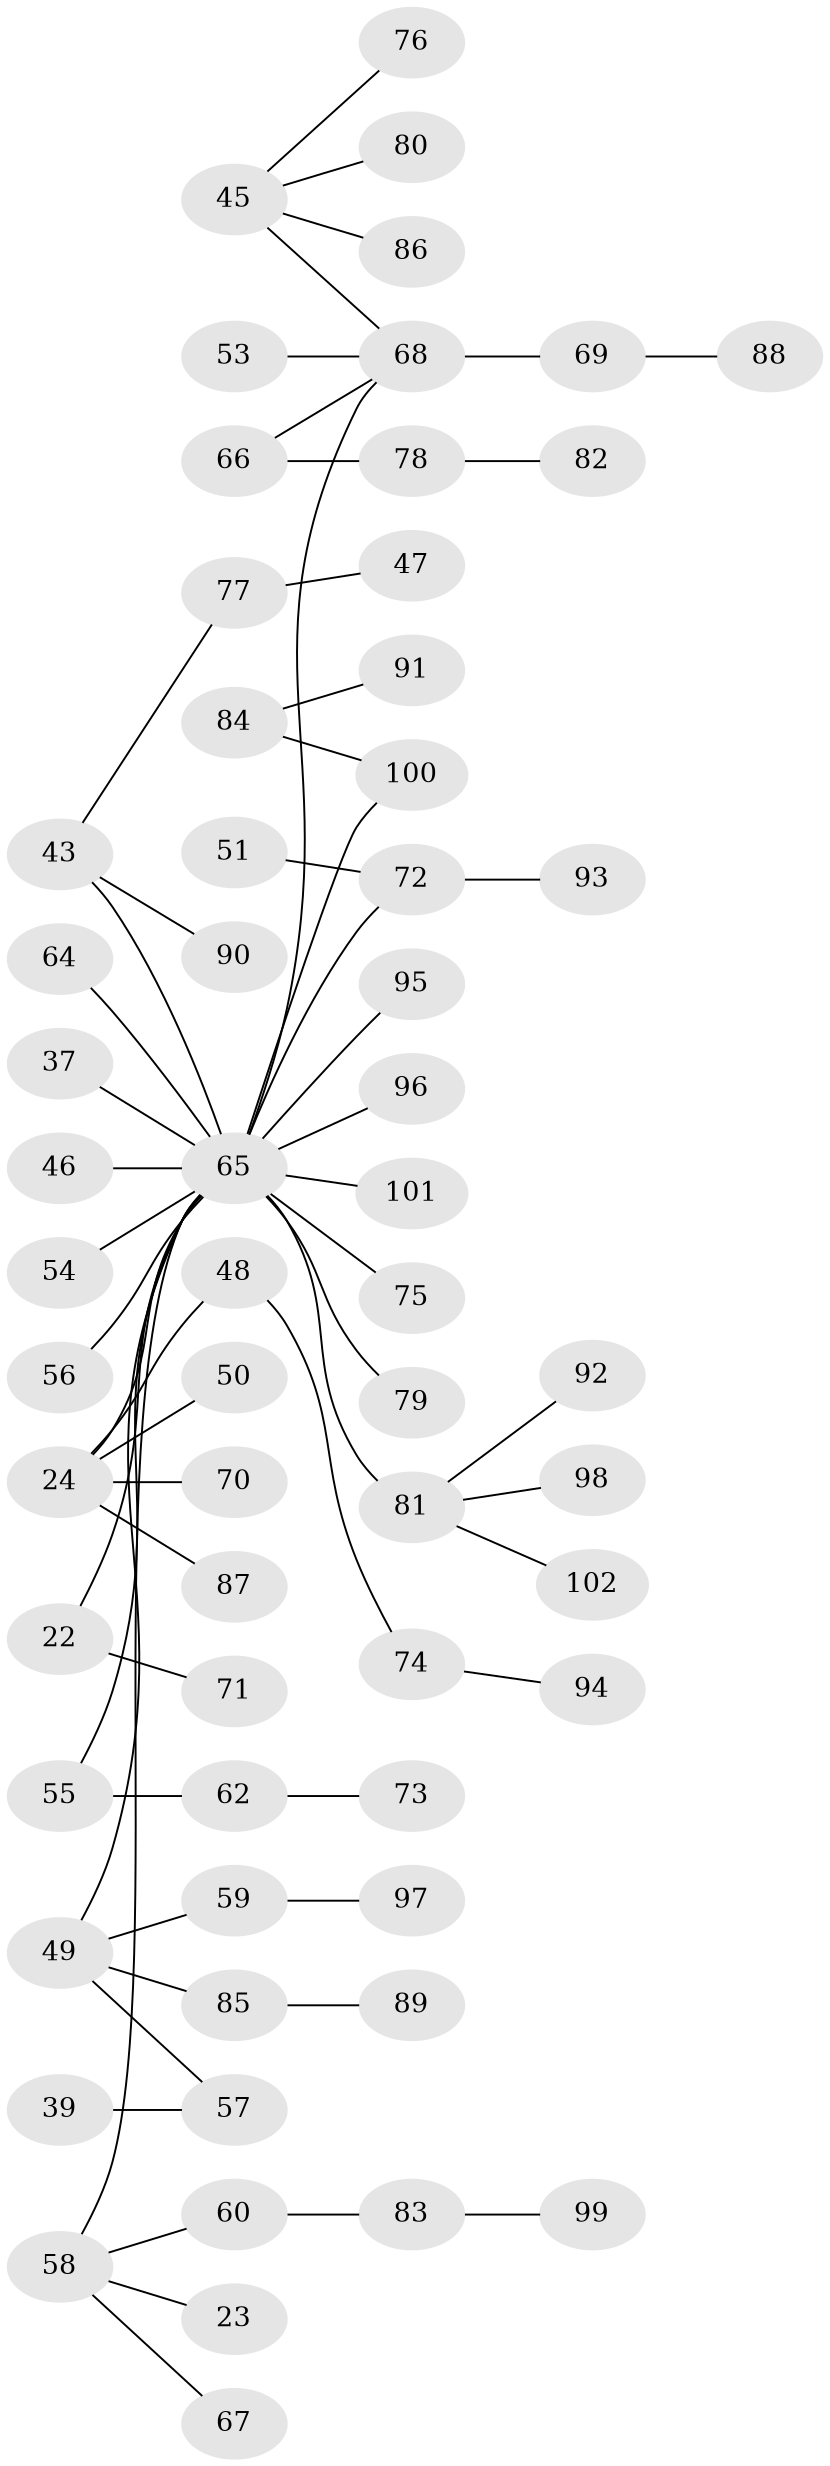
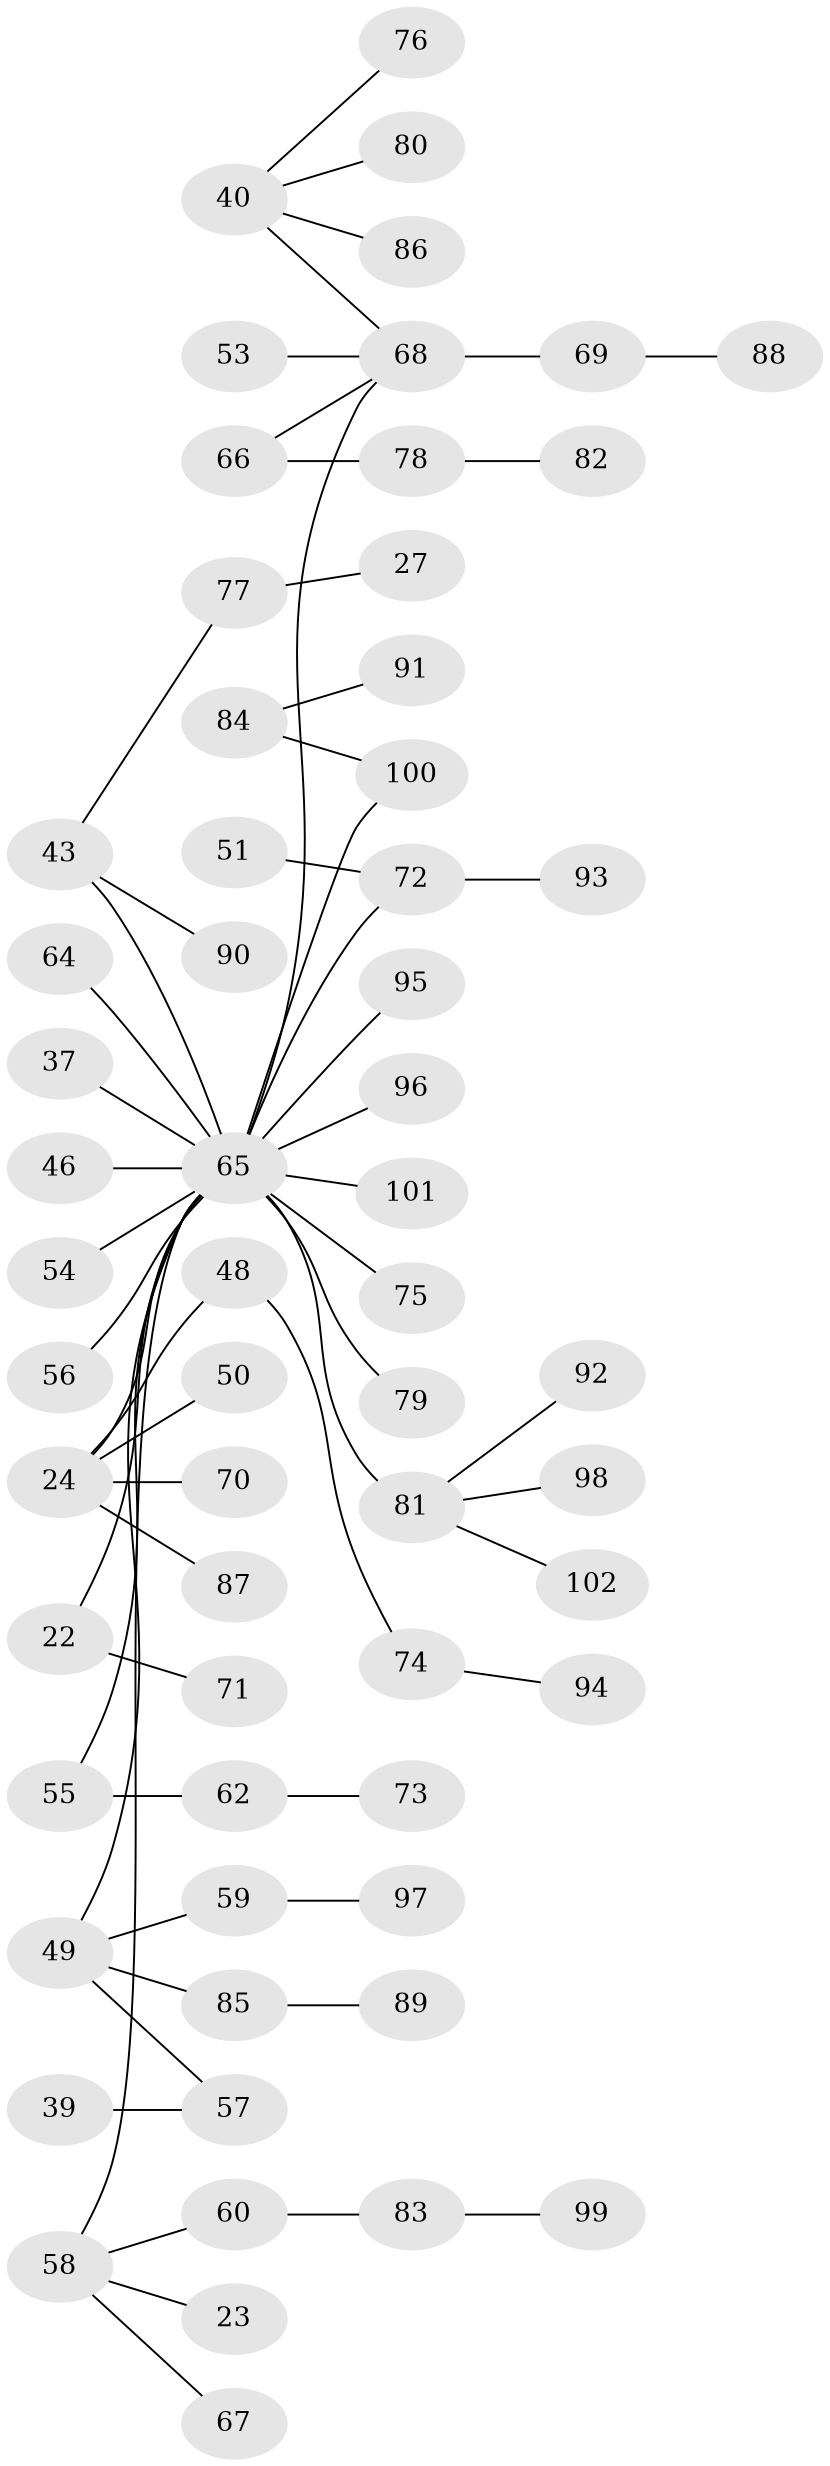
node "45": label "45" -> "40"
node "47": label "47" -> "27"
